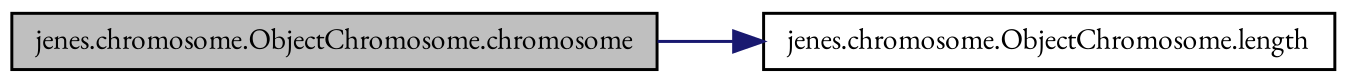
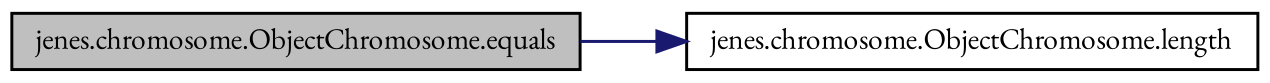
node "jenes.chromosome.ObjectChromosome.chromosome": label "jenes.chromosome.ObjectChromosome.chromosome" -> "jenes.chromosome.ObjectChromosome.equals"
